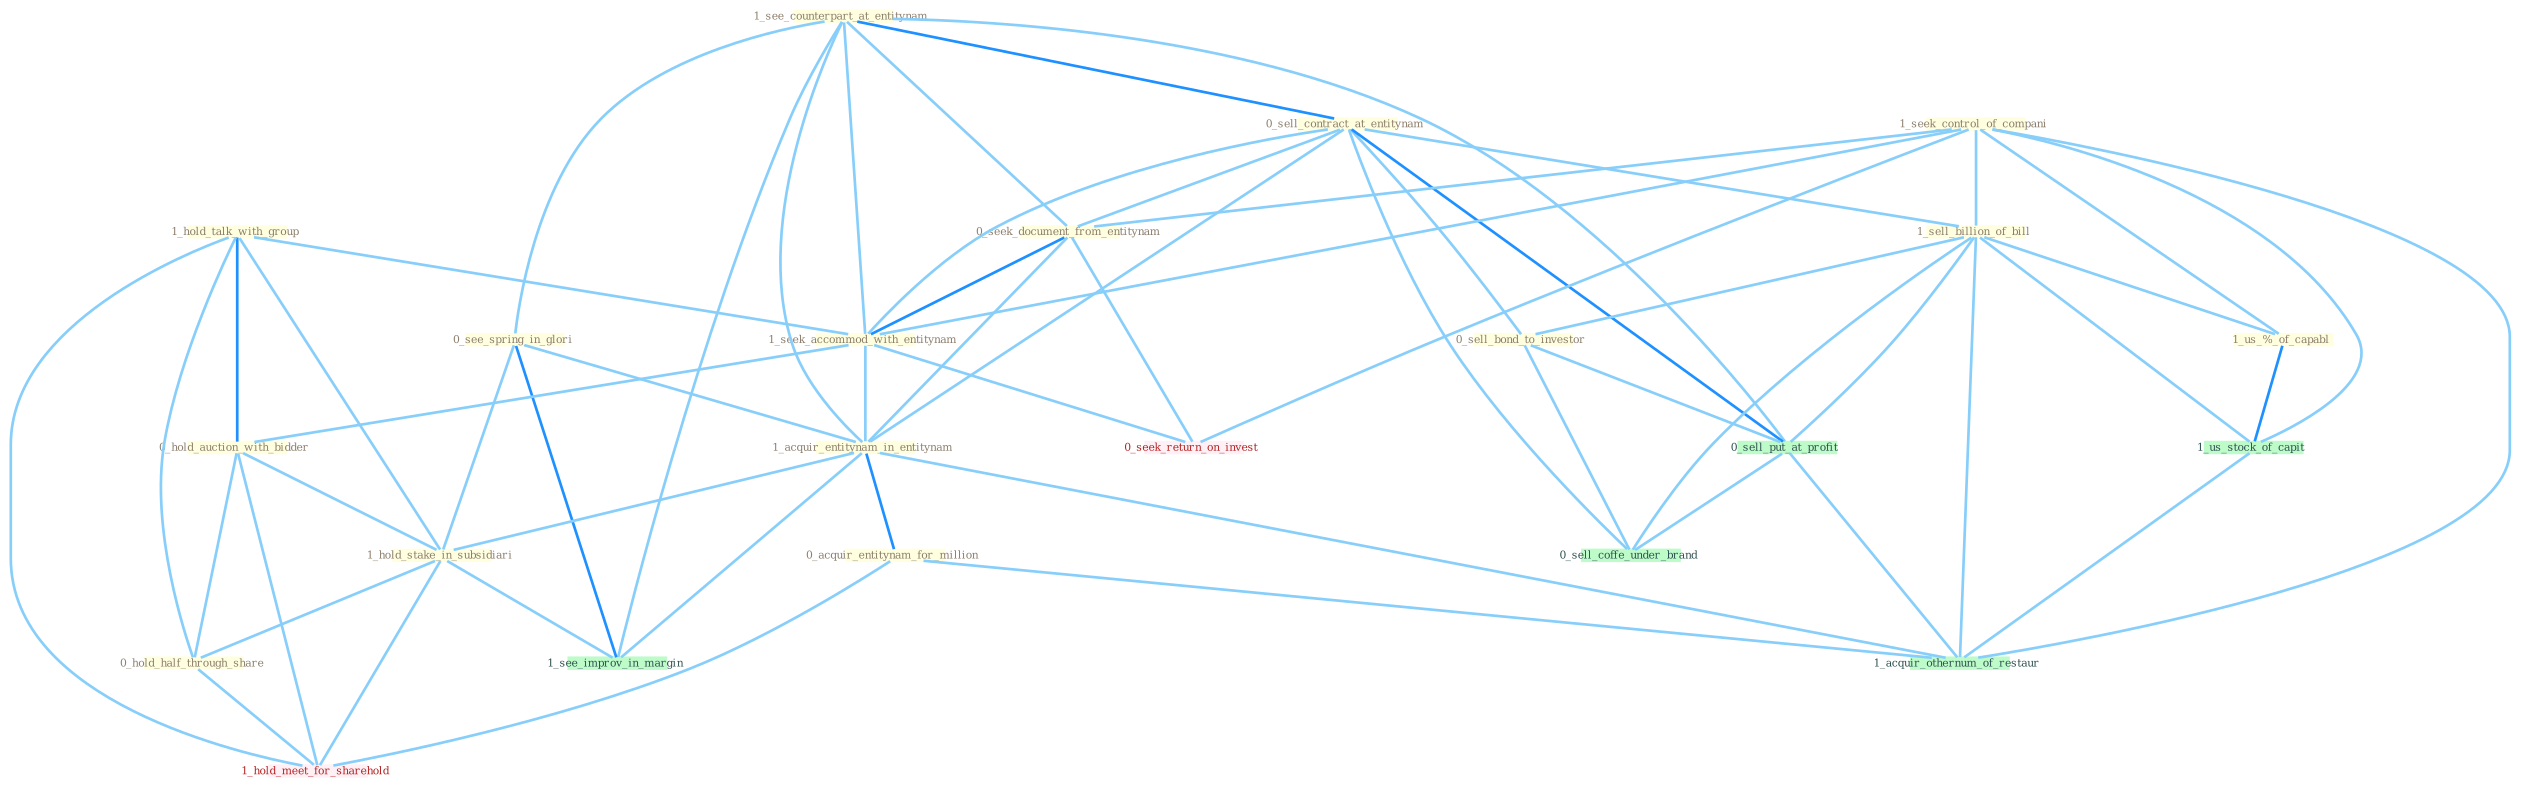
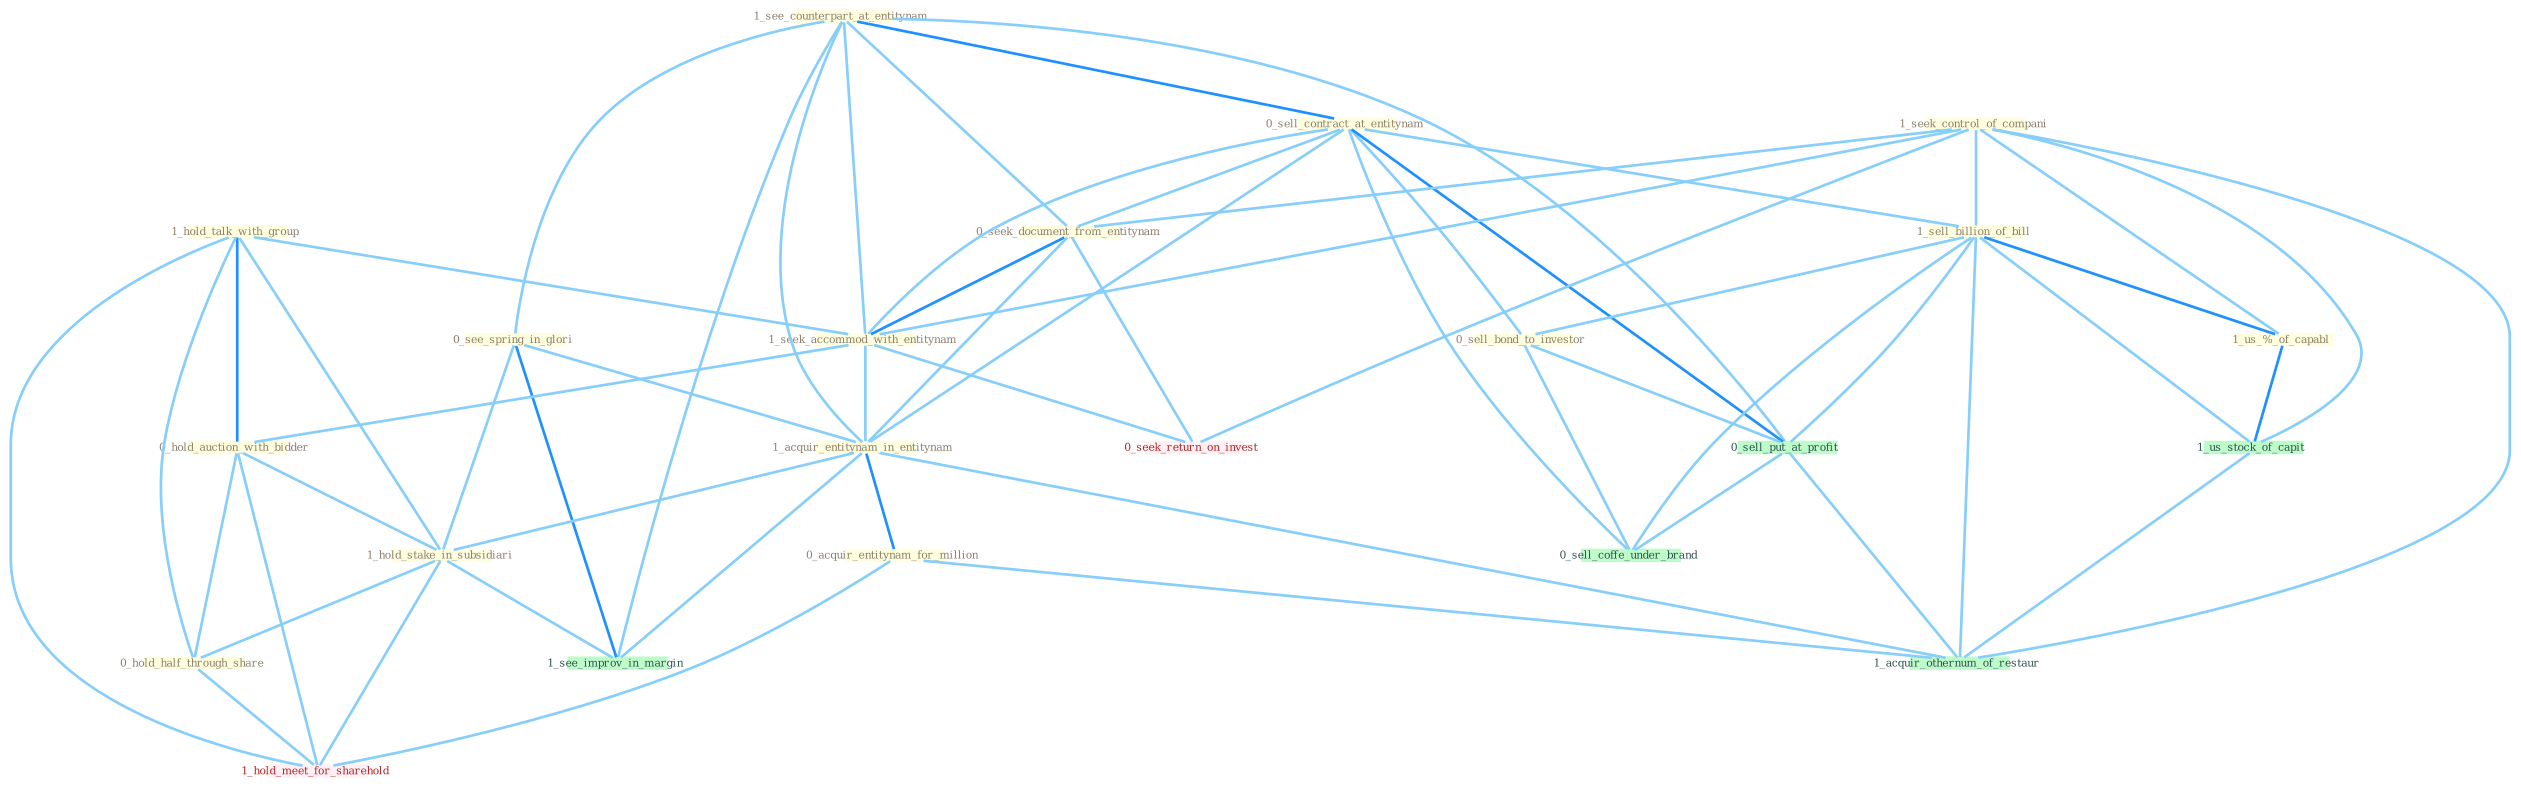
edge "1_sell_billion_of_bill" -- "1_us_%_of_capabl": color #87cefa -> #1e90ff
